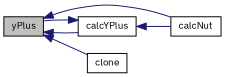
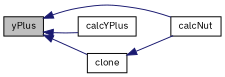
edge "yPlus" -> "calcYPlus": removed
edge "calcNut" -> "calcYPlus": now "calcNut" -> "clone"
